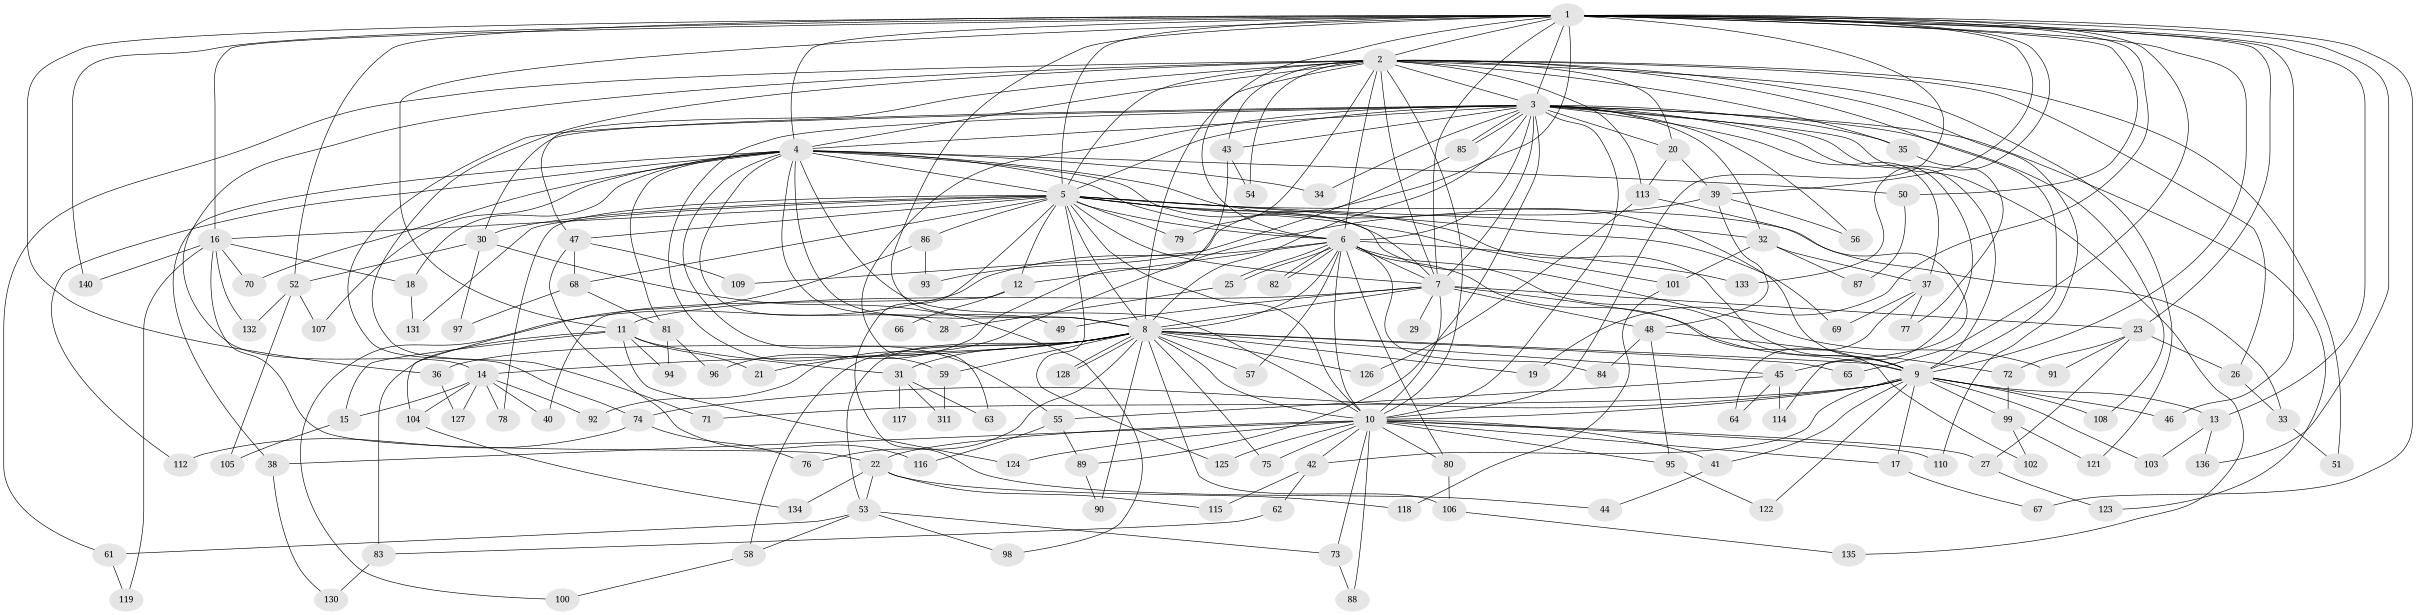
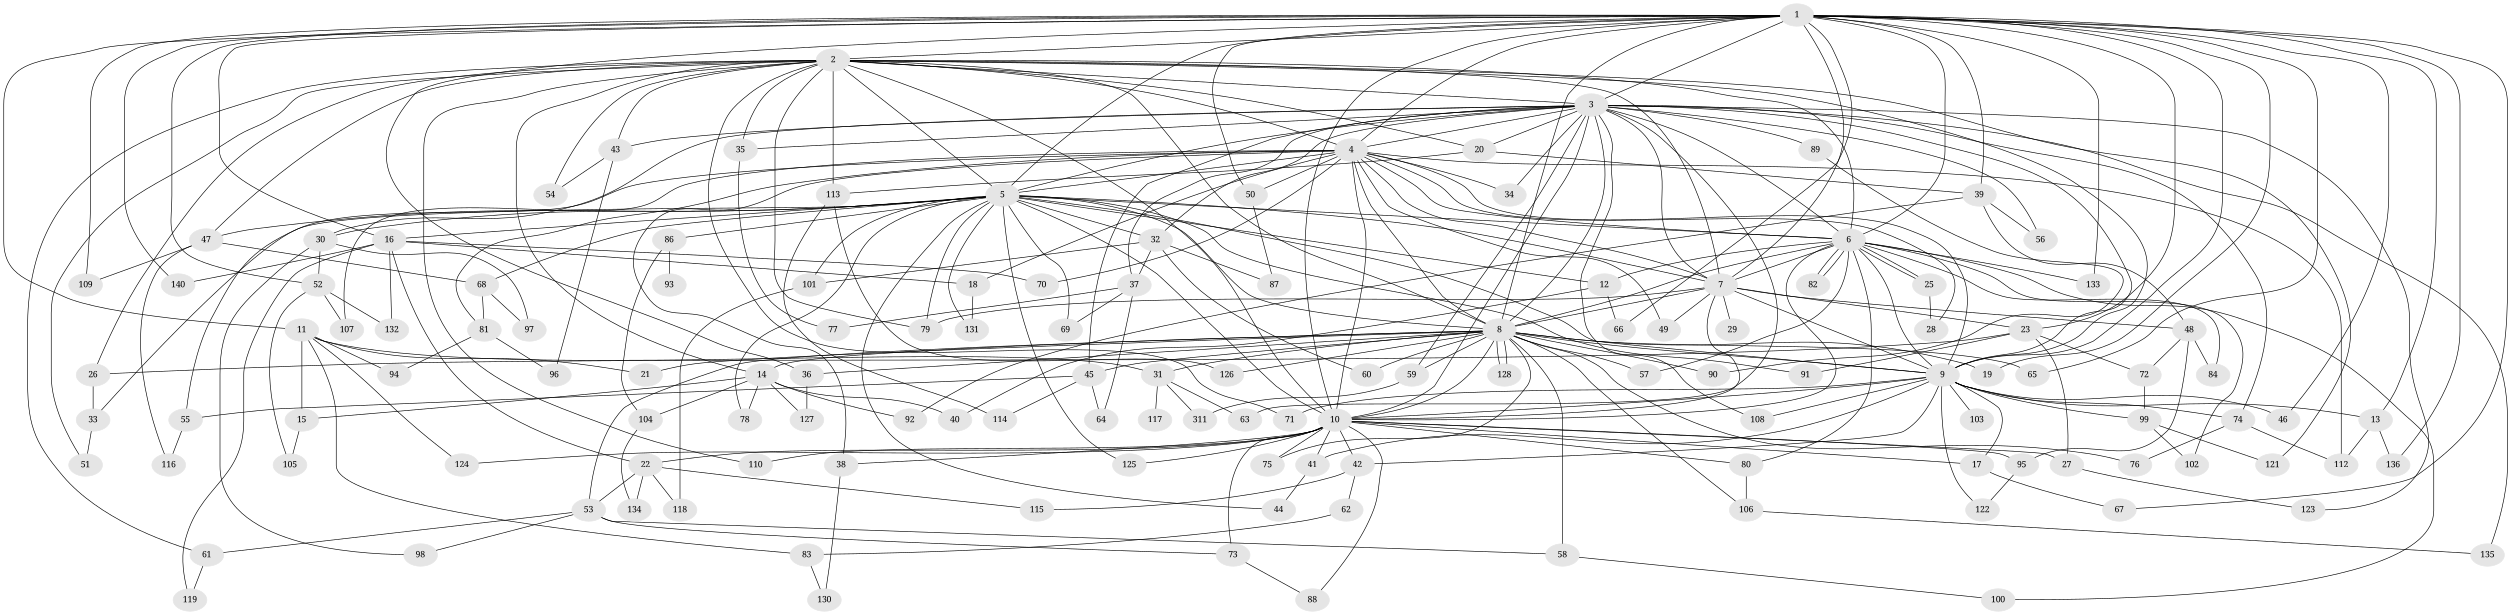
node "85": removed
edge "1" -- "66": added
edge "7" -- "11": now "7" -- "79"
node "60": added
edge "13" -- "103": now "13" -- "112"
edge "55" -- "89": removed
